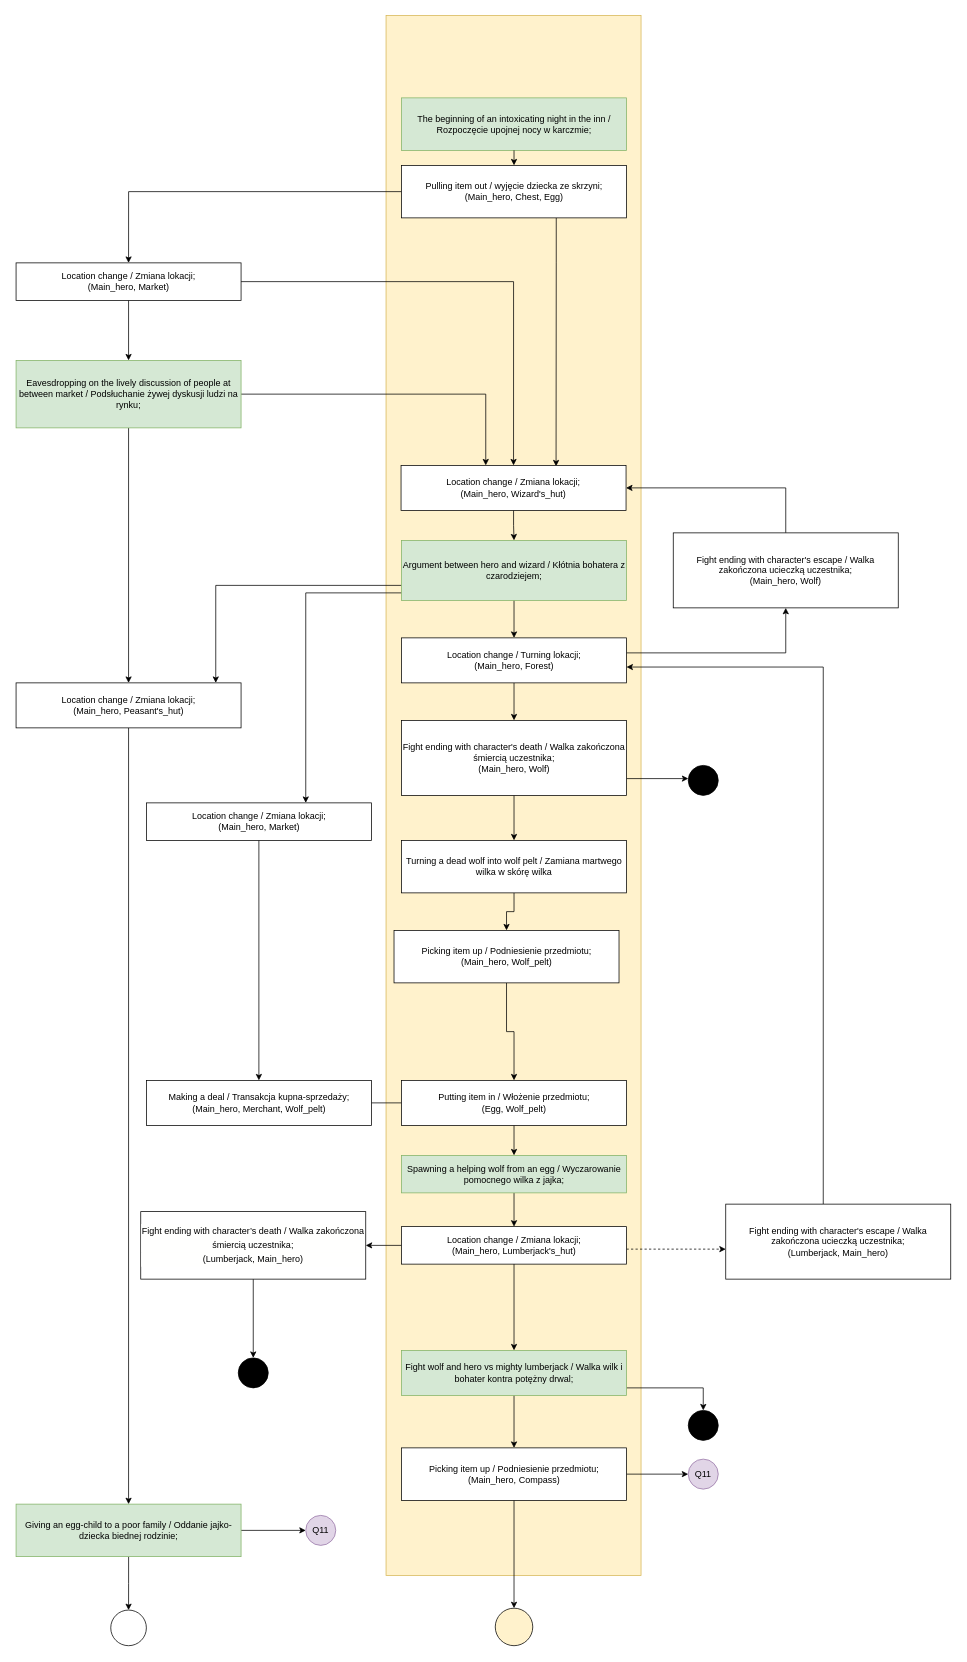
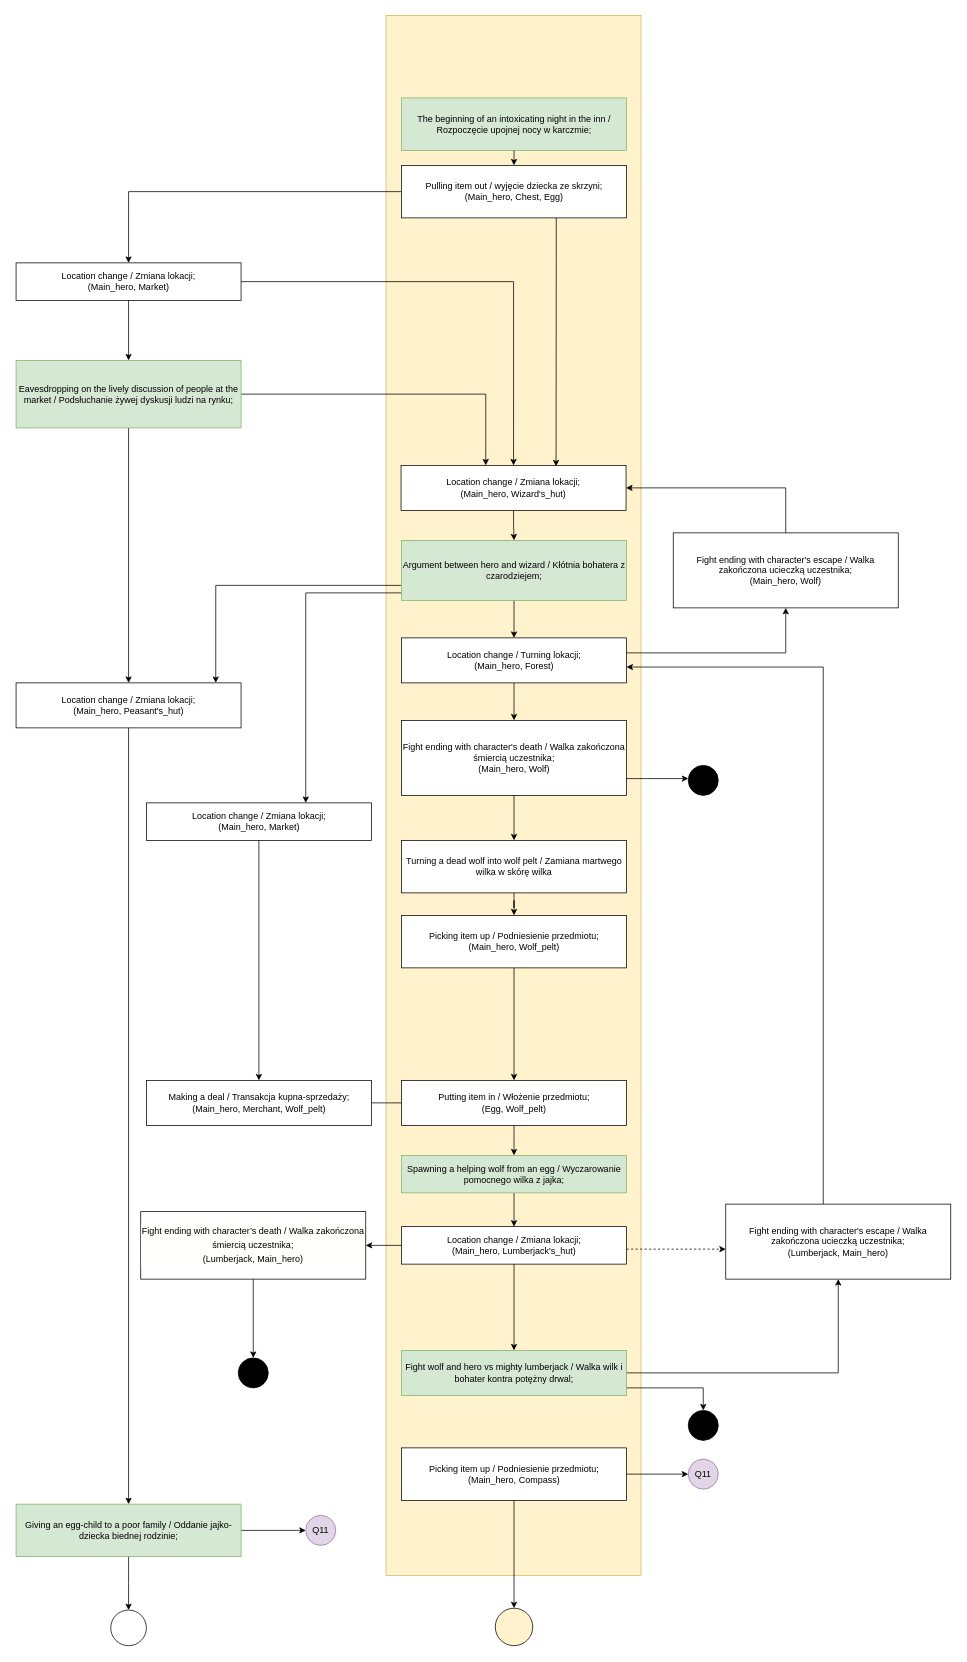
node "Eavesdropping on the lively discussion of people at between market / Podsłuchanie żywej dyskusji ludzi na rynku;": label "Eavesdropping on the lively discussion of people at between market / Podsłuchanie żywej dyskusji ludzi na rynku;" -> "Eavesdropping on the lively discussion of people at the market / Podsłuchanie żywej dyskusji ludzi na rynku;"
node "Picking item up / Podniesienie przedmiotu; (Main_hero, Wolf_pelt)": moved (506, 957) -> (514, 942)
edge "Fight wolf and hero vs mighty lumberjack / Walka wilk i bohater kontra potężny drwal;" -> "Picking item up / Podniesienie przedmiotu; (Main_hero, Compass)": now "Fight wolf and hero vs mighty lumberjack / Walka wilk i bohater kontra potężny drwal;" -> "Fight ending with character's escape / Walka zakończona ucieczką uczestnika; (Lumberjack, Main_hero)"
